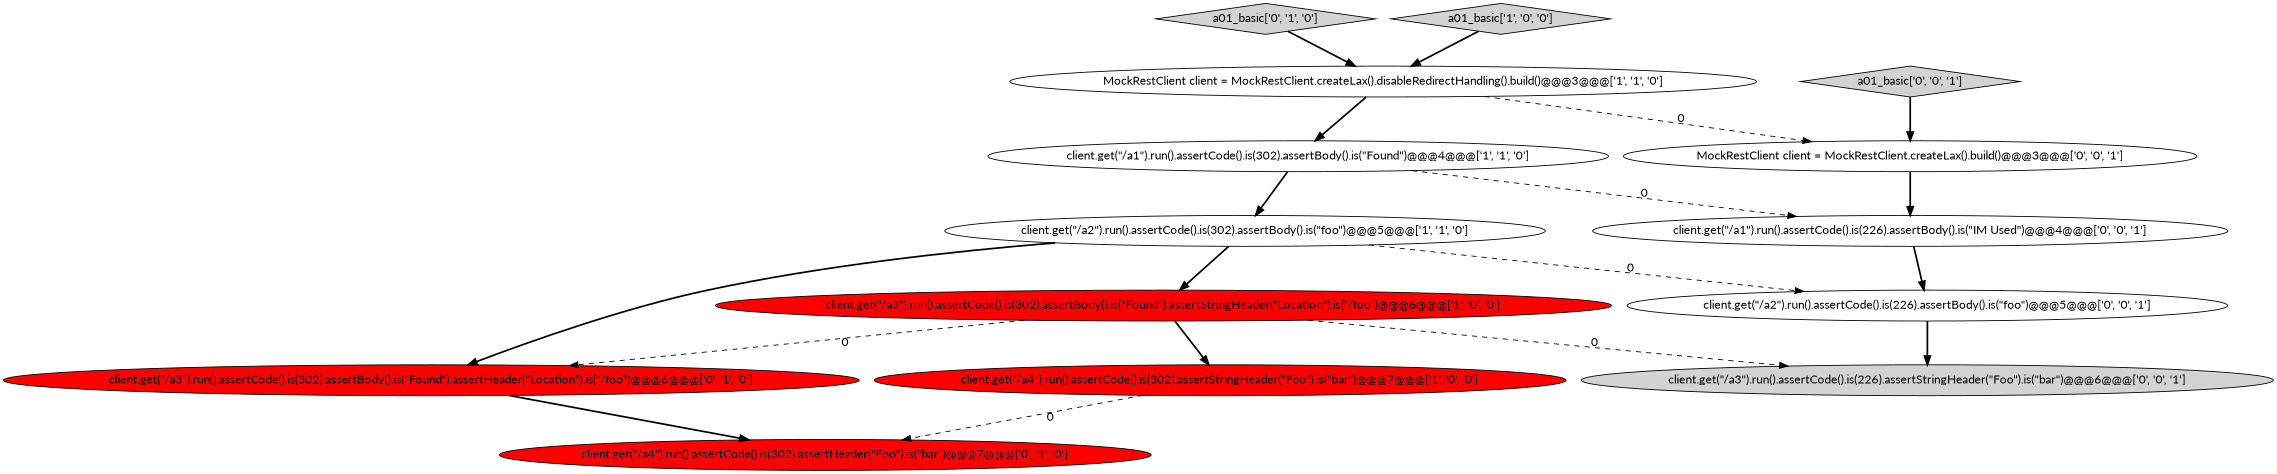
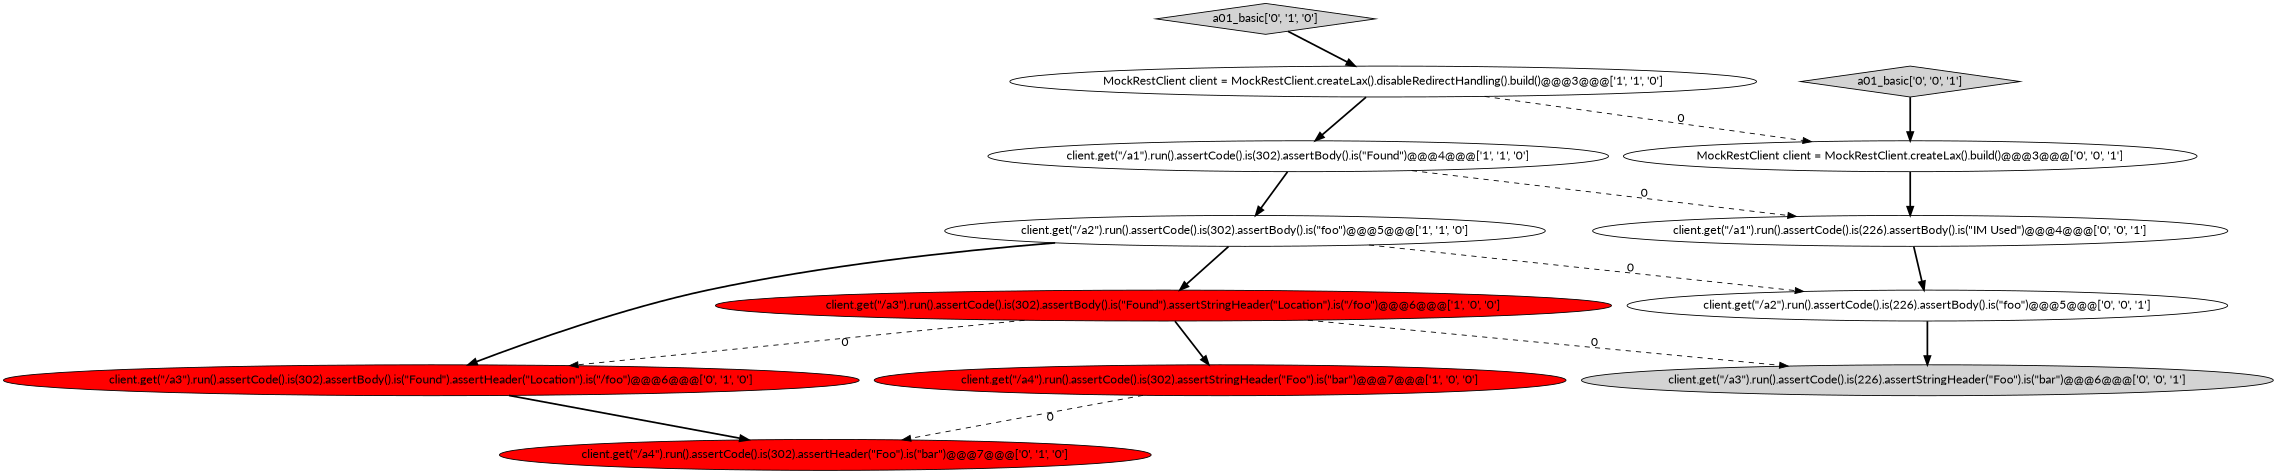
node "a01_basic['1', '0', '0']": removed
